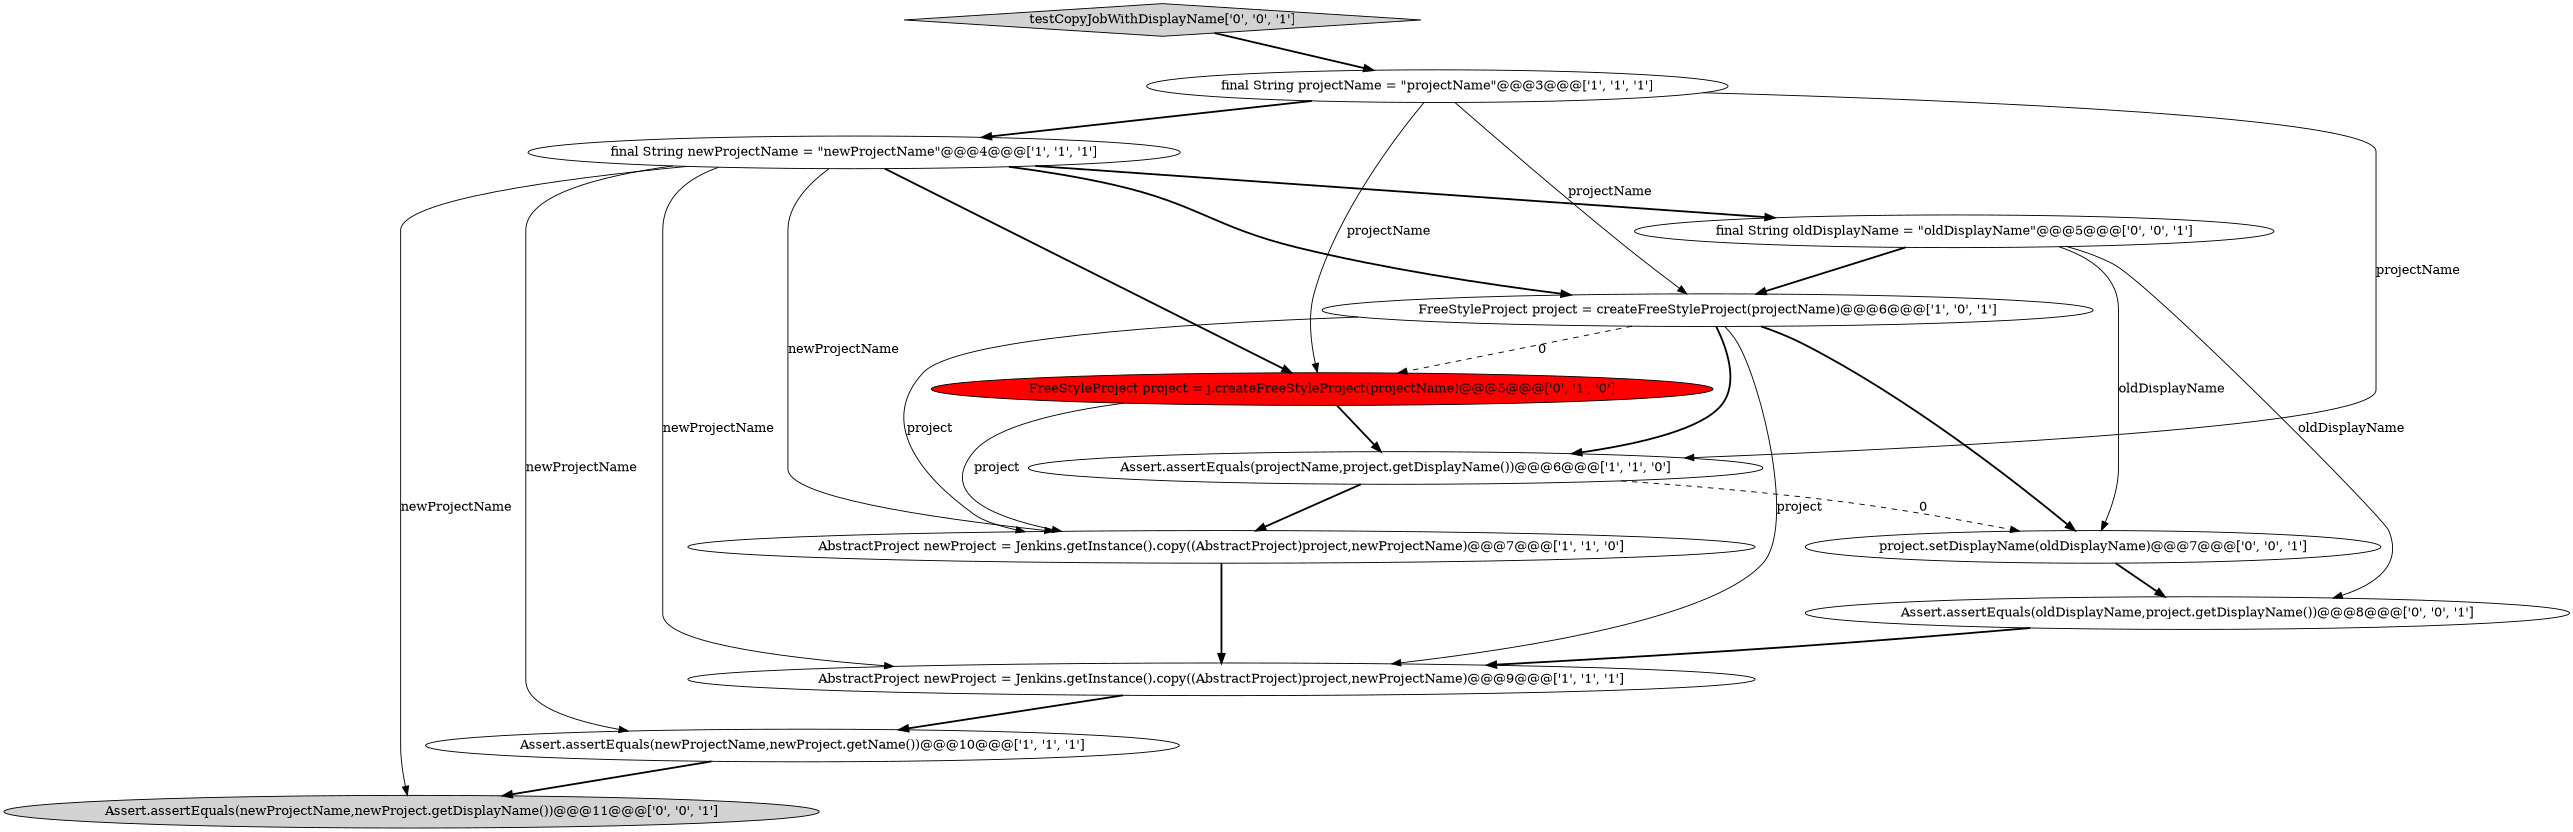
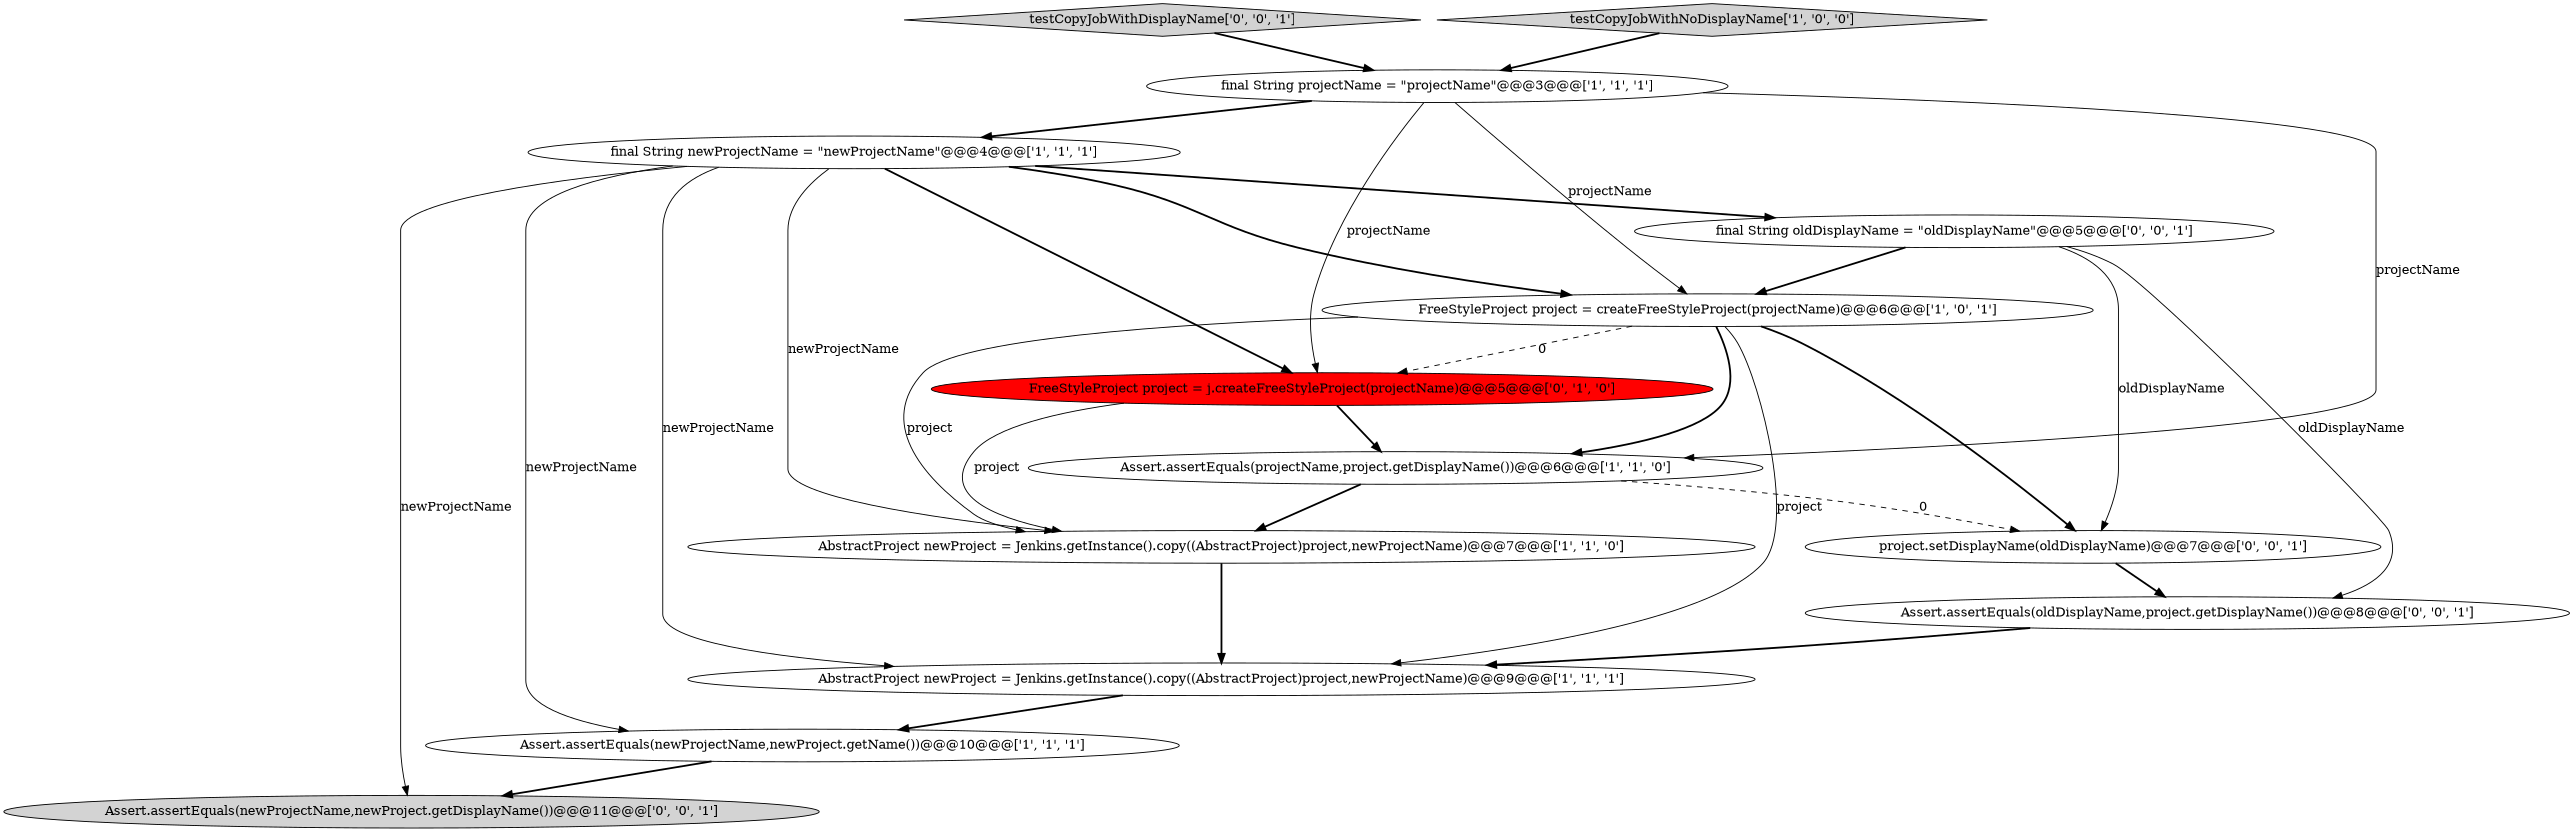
node "testCopyJobWithNoDisplayName['1', '0', '0']": added
